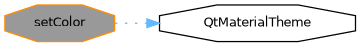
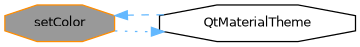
edge "QtMaterialTheme" -> "setColor": added
